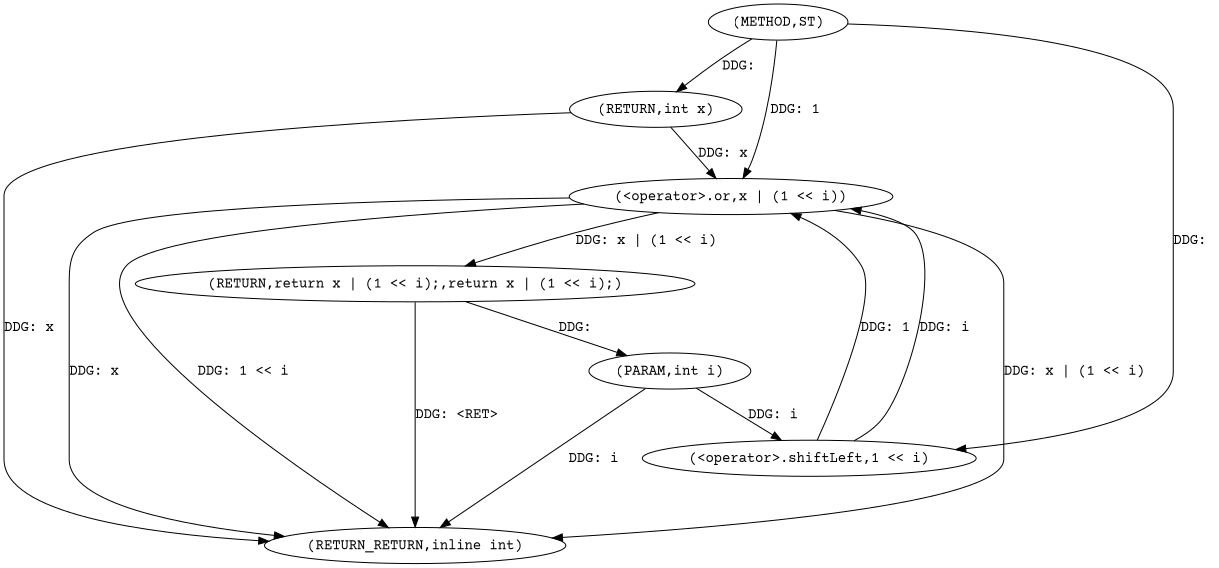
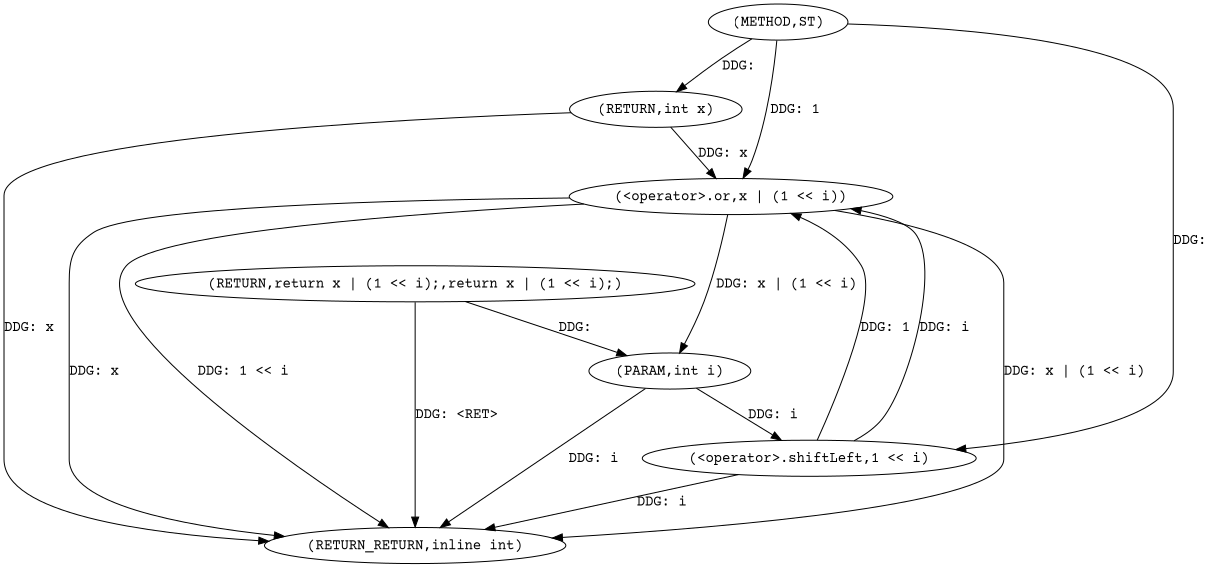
edge "(<operator>.or,x | (1 << i))" -> "(RETURN,return x | (1 << i);,return x | (1 << i);)": now "(<operator>.or,x | (1 << i))" -> "(PARAM,int i)"
edge "(<operator>.shiftLeft,1 << i)" -> "(RETURN_RETURN,inline int)": added, label "DDG: i"
